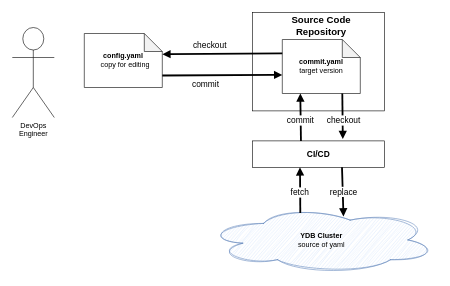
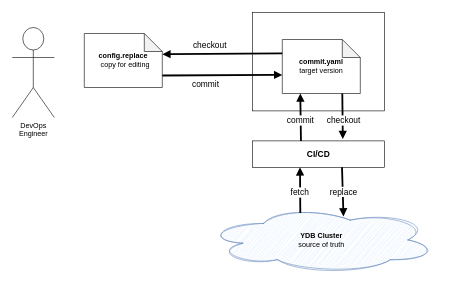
node "Source Code Repository": removed
node "config.yaml copy for editing": label "config.yaml copy for editing" -> "config.replace copy for editing"
node "YDB Cluster source of yaml": label "YDB Cluster source of yaml" -> "YDB Cluster source of truth"
